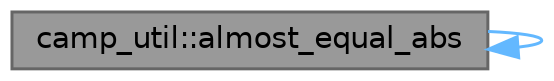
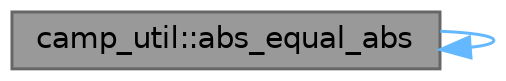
node "camp_util::almost_equal_abs": label "camp_util::almost_equal_abs" -> "camp_util::abs_equal_abs"
